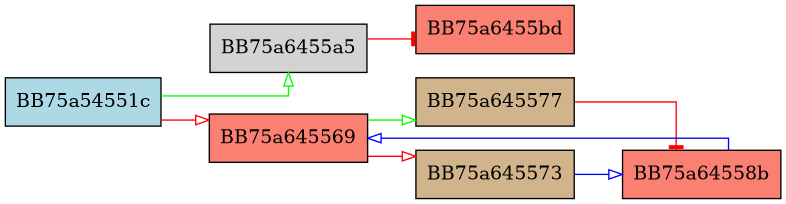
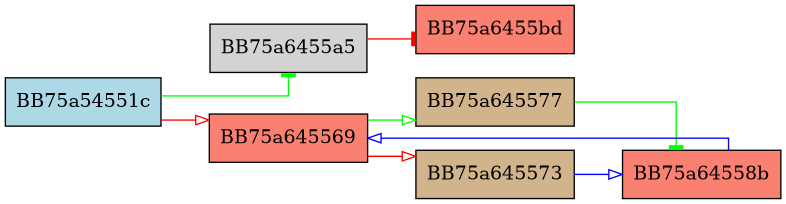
edge "BB75a54551c" -> "BB75a6455a5": arrowhead onormal -> tee
edge "BB75a645577" -> "BB75a64558b": color red -> green
